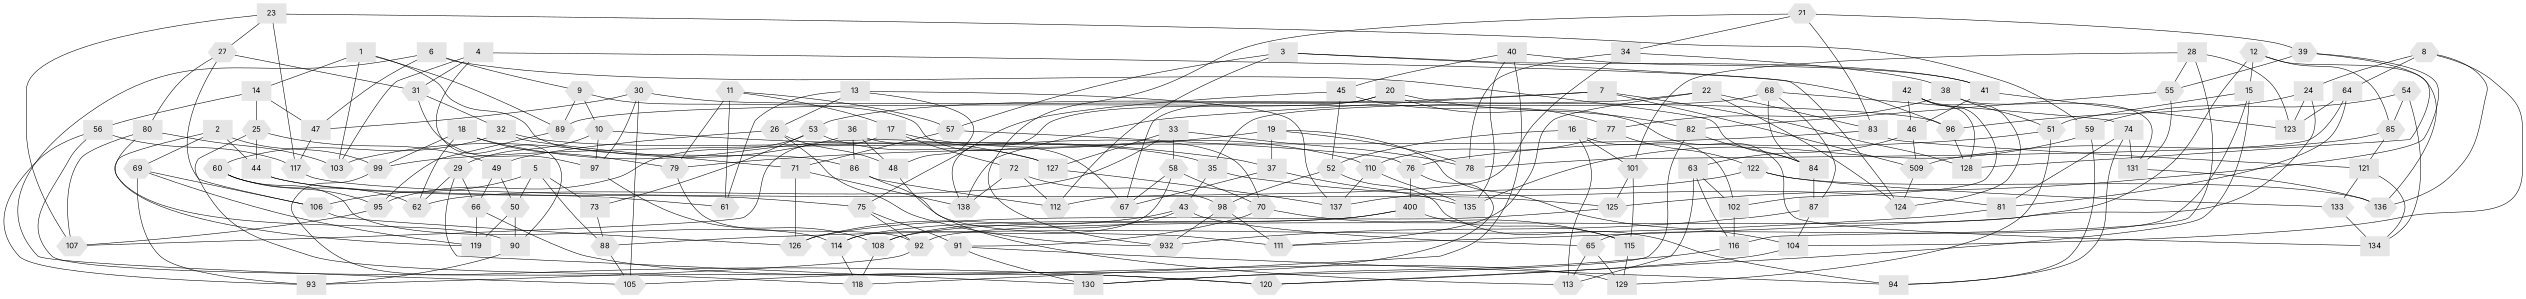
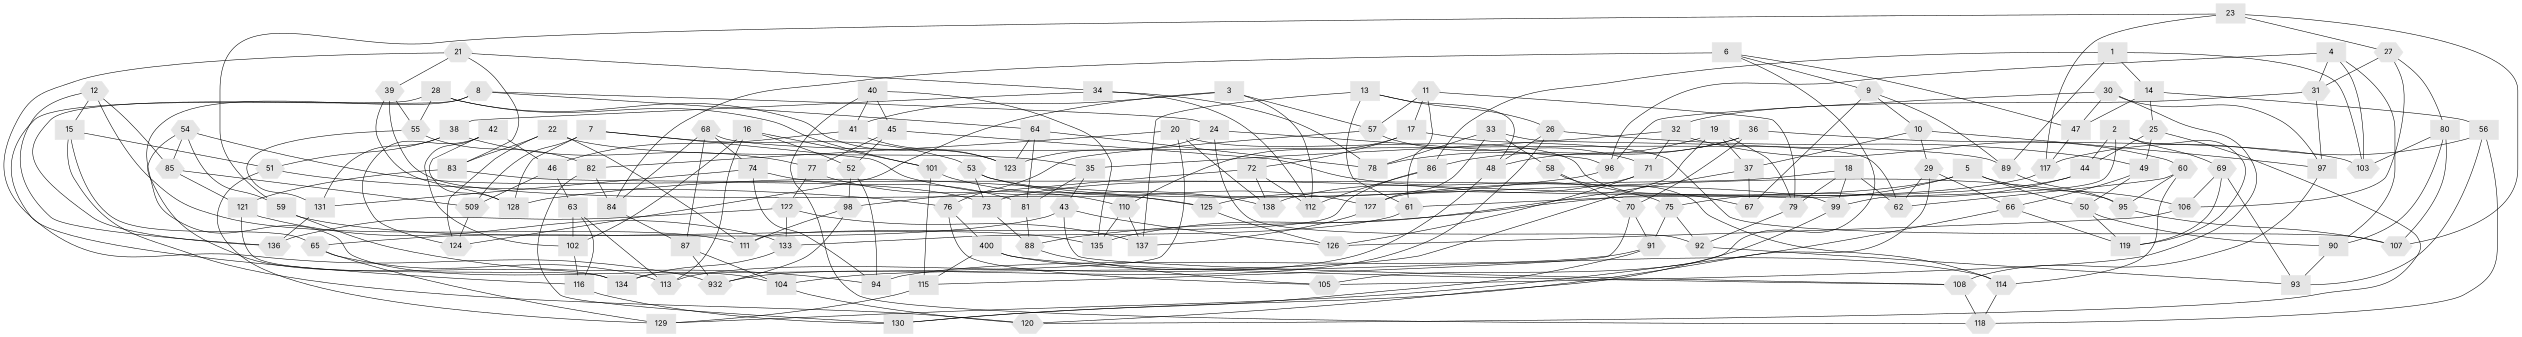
edge "54" -- "73": added
edge "58" -- "67": removed
edge "61" -- "133": added
